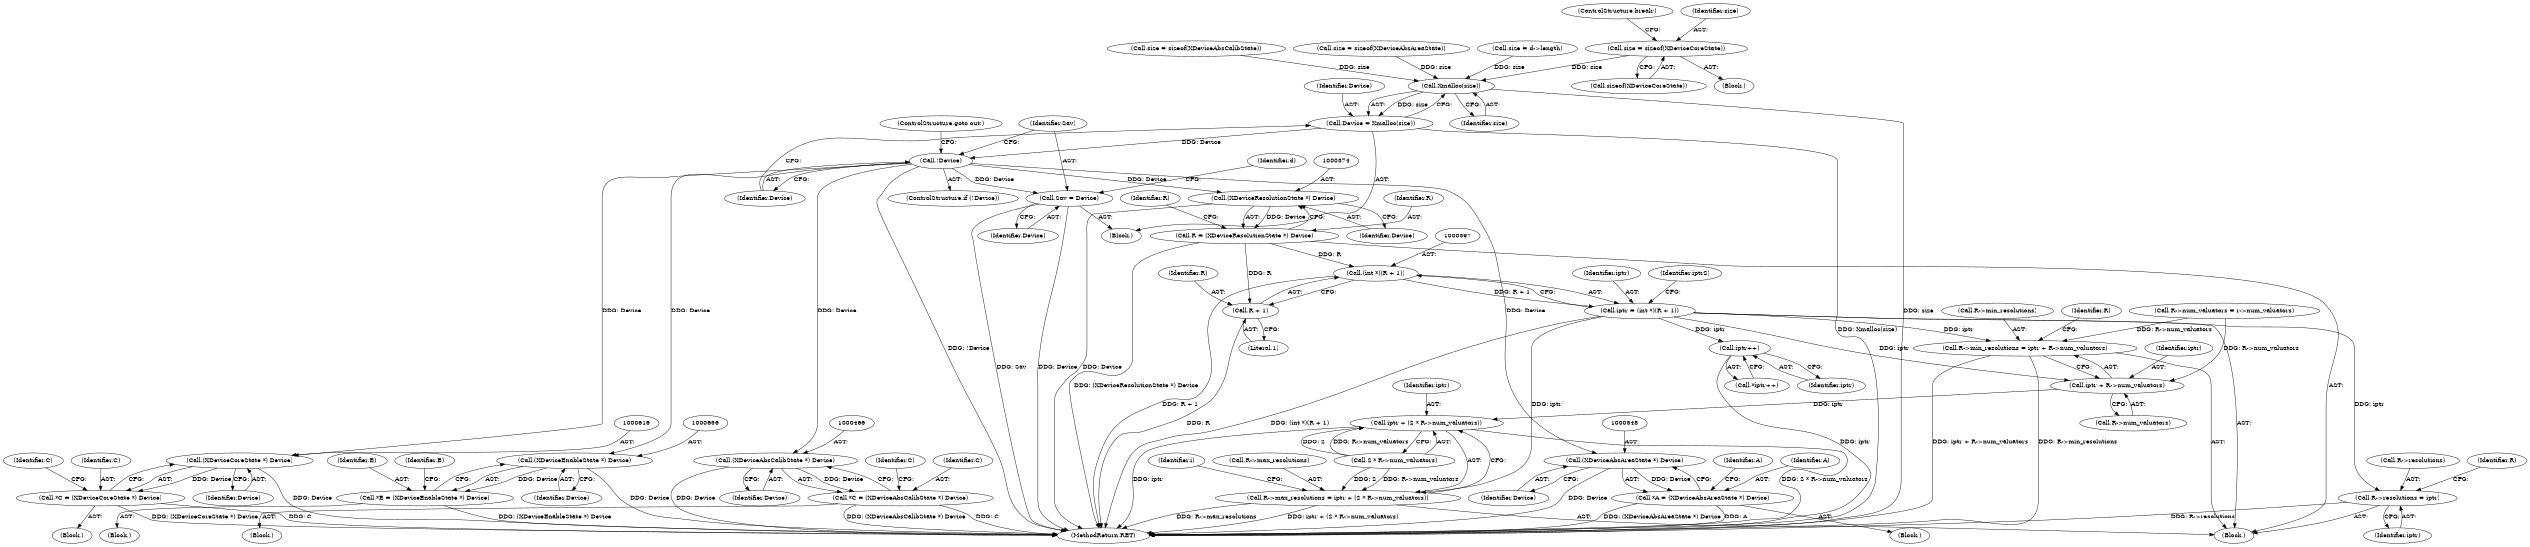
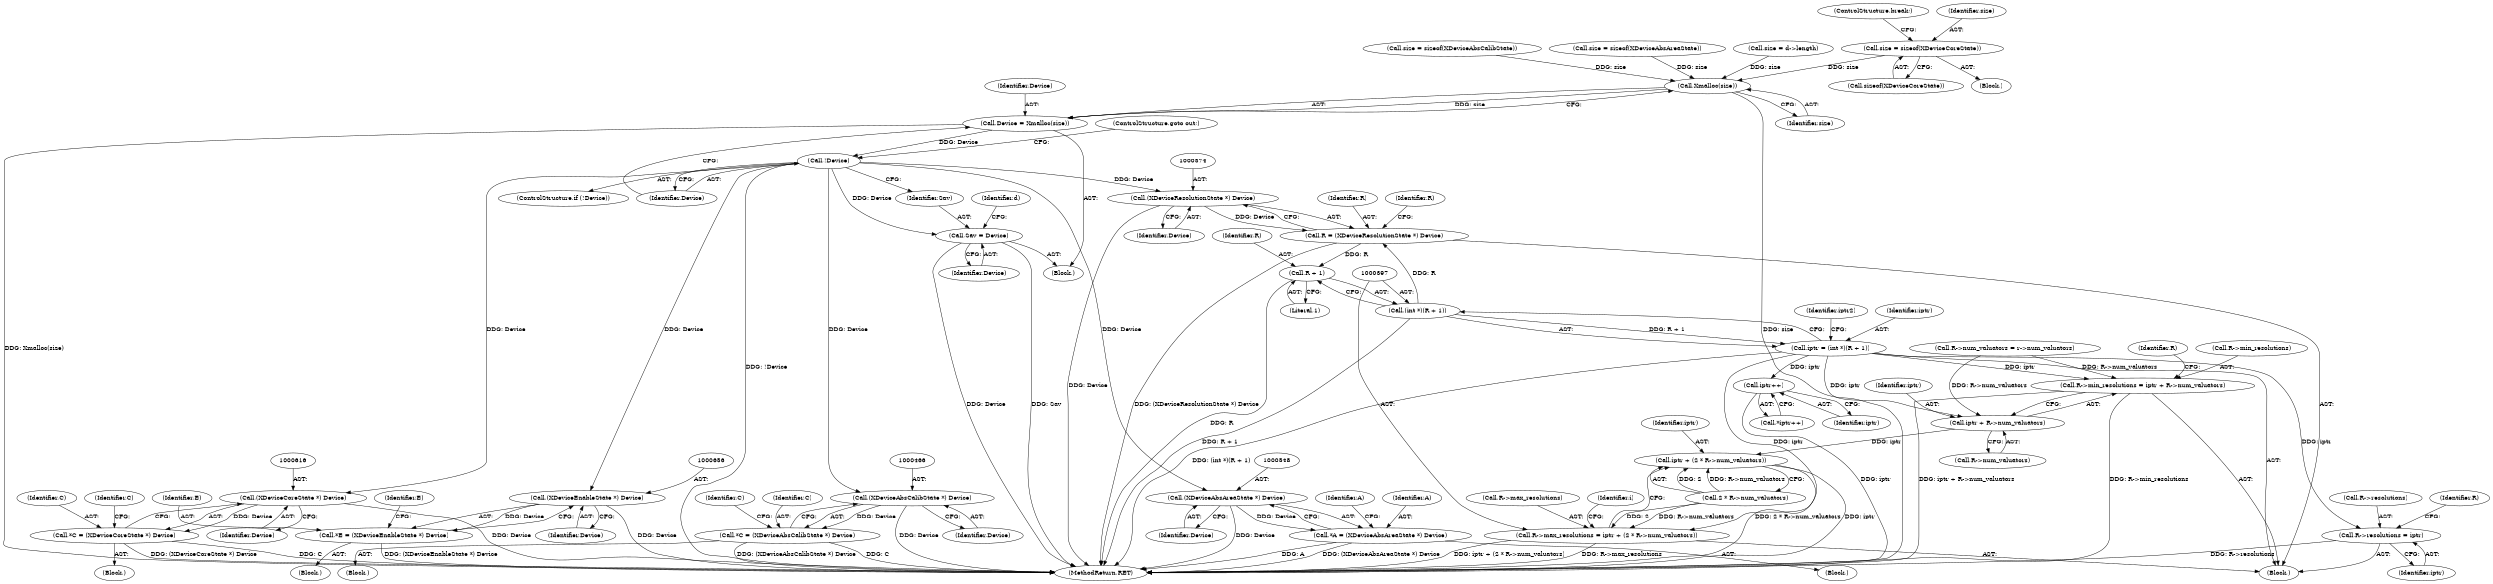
edge "(Identifier,Sav)" -> "(Call,!Device)": reversed
edge "(Call,R = (XDeviceResolutionState *) Device)" -> "(Call,(int *)(R + 1))": reversed
edge "(Call,iptr + (2 * R->num_valuators))" -> "(Call,R->max_resolutions = iptr + (2 * R->num_valuators))": now "1000397" -> "(Call,R->max_resolutions = iptr + (2 * R->num_valuators))"
